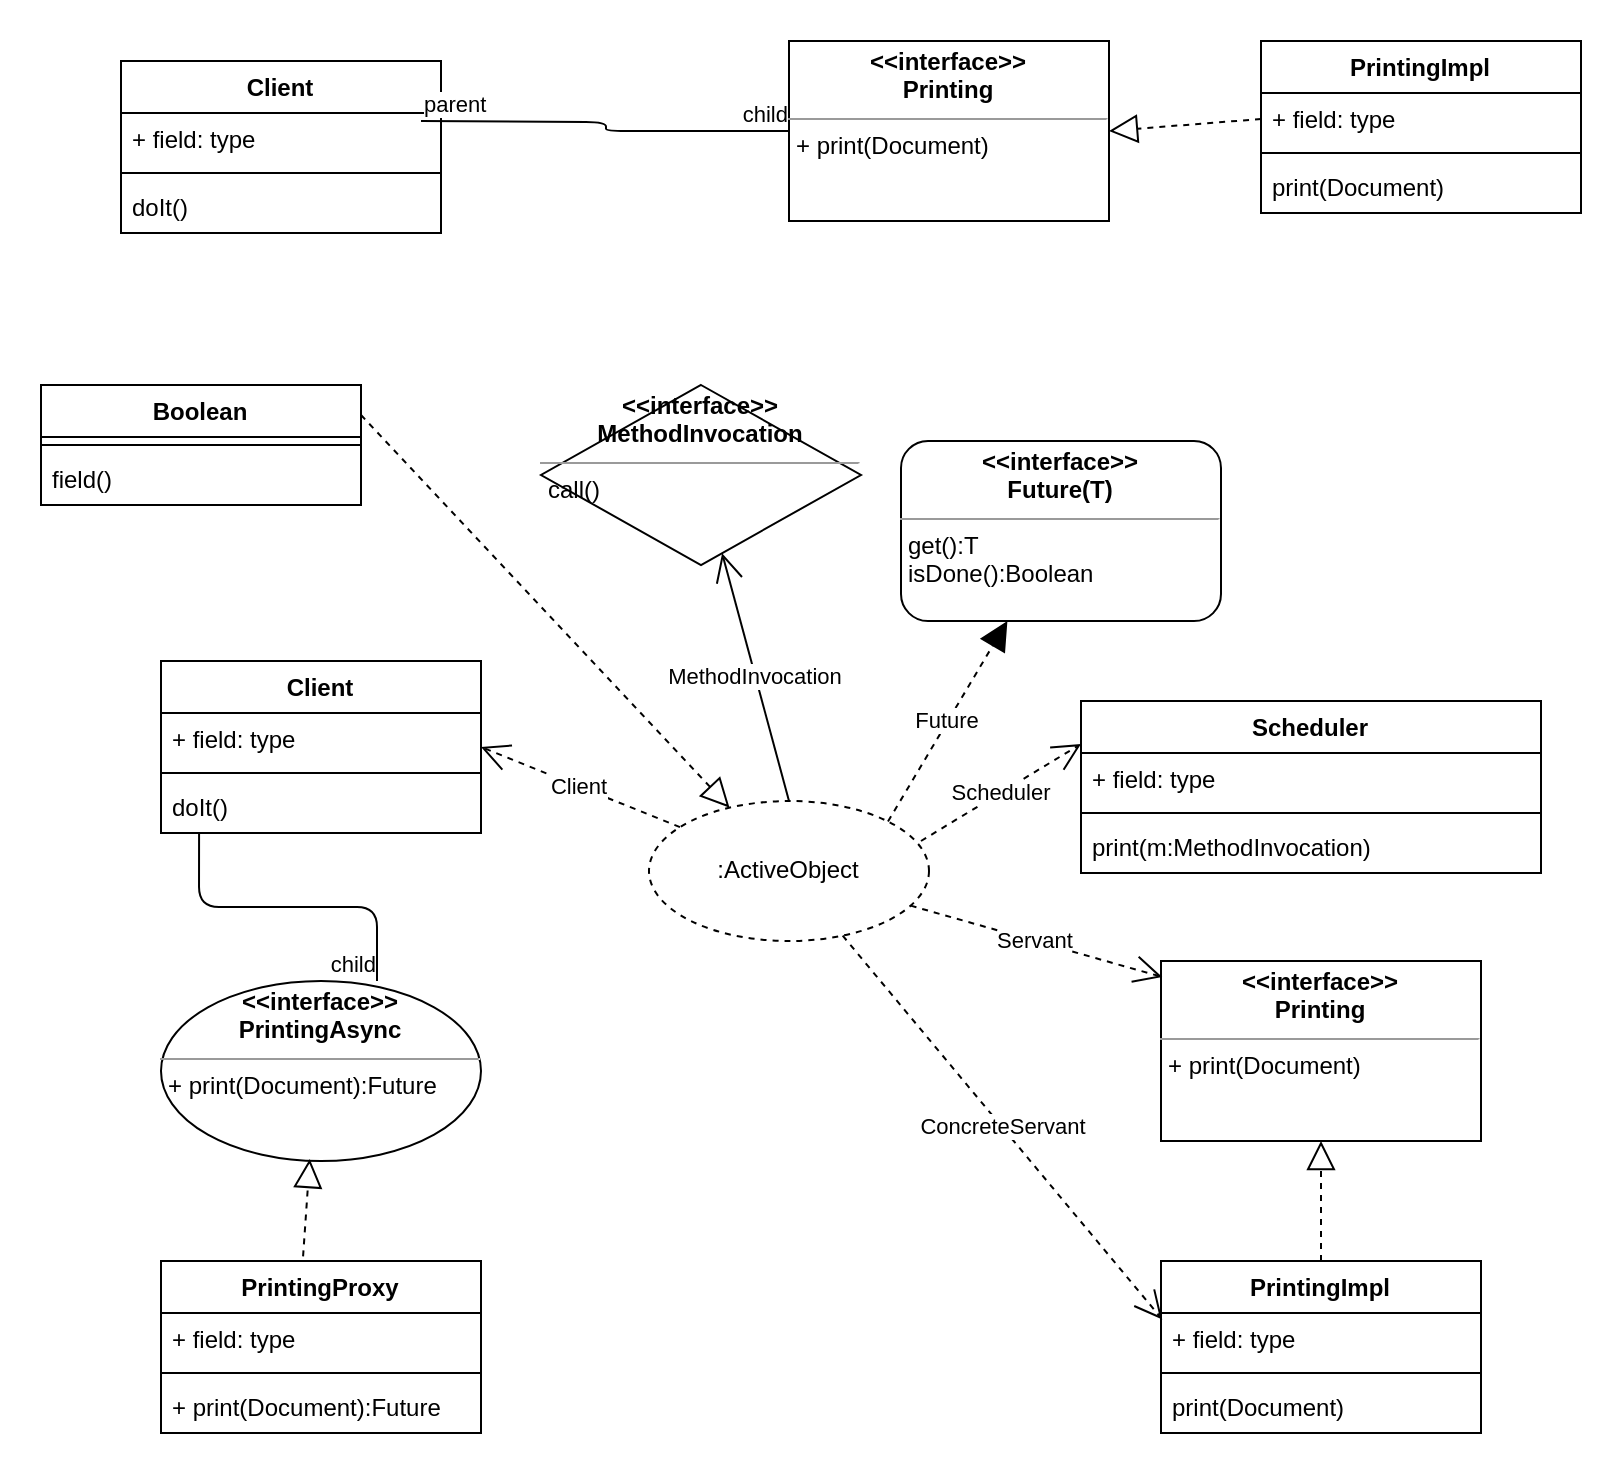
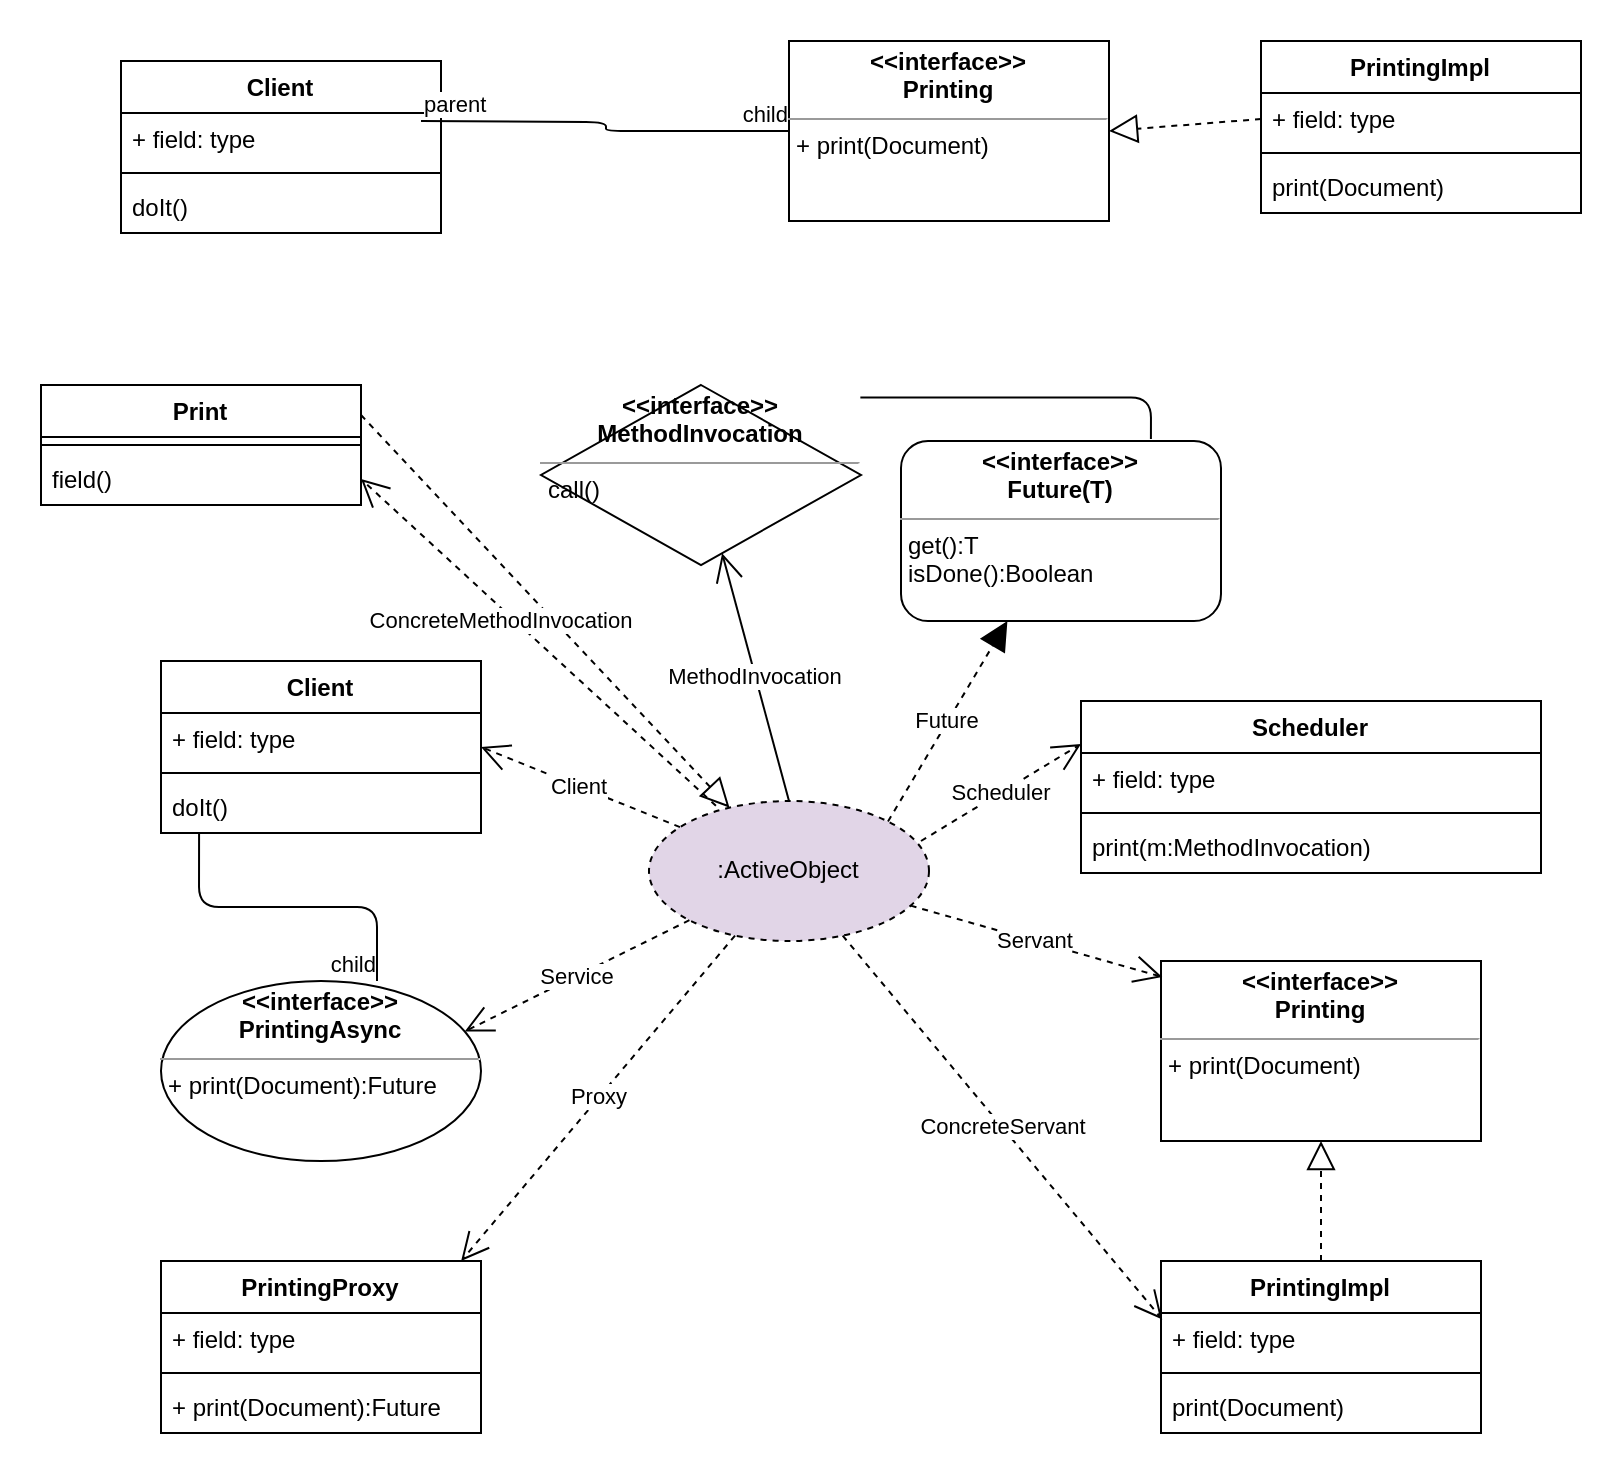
edge "<<interface>> MethodInvocation call()" -- "<<interface>> Future(T) get():T isDone():Boolean": added
node "Boolean": label "Boolean" -> "Print"
edge ":ActiveObject" -> "field()": added, label "ConcreteMethodInvocation"
node ":ActiveObject": fillcolor #ffffff -> #e1d5e7
edge ":ActiveObject" -> "<<interface>> PrintingAsync + print(Document):Future": added, label "Service"
edge ":ActiveObject" -> "PrintingProxy": added, label "Proxy"
edge "PrintingProxy" -> "<<interface>> PrintingAsync + print(Document):Future": removed
